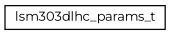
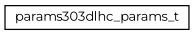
node "lsm303dlhc_params_t": label "lsm303dlhc_params_t" -> "params303dlhc_params_t"
